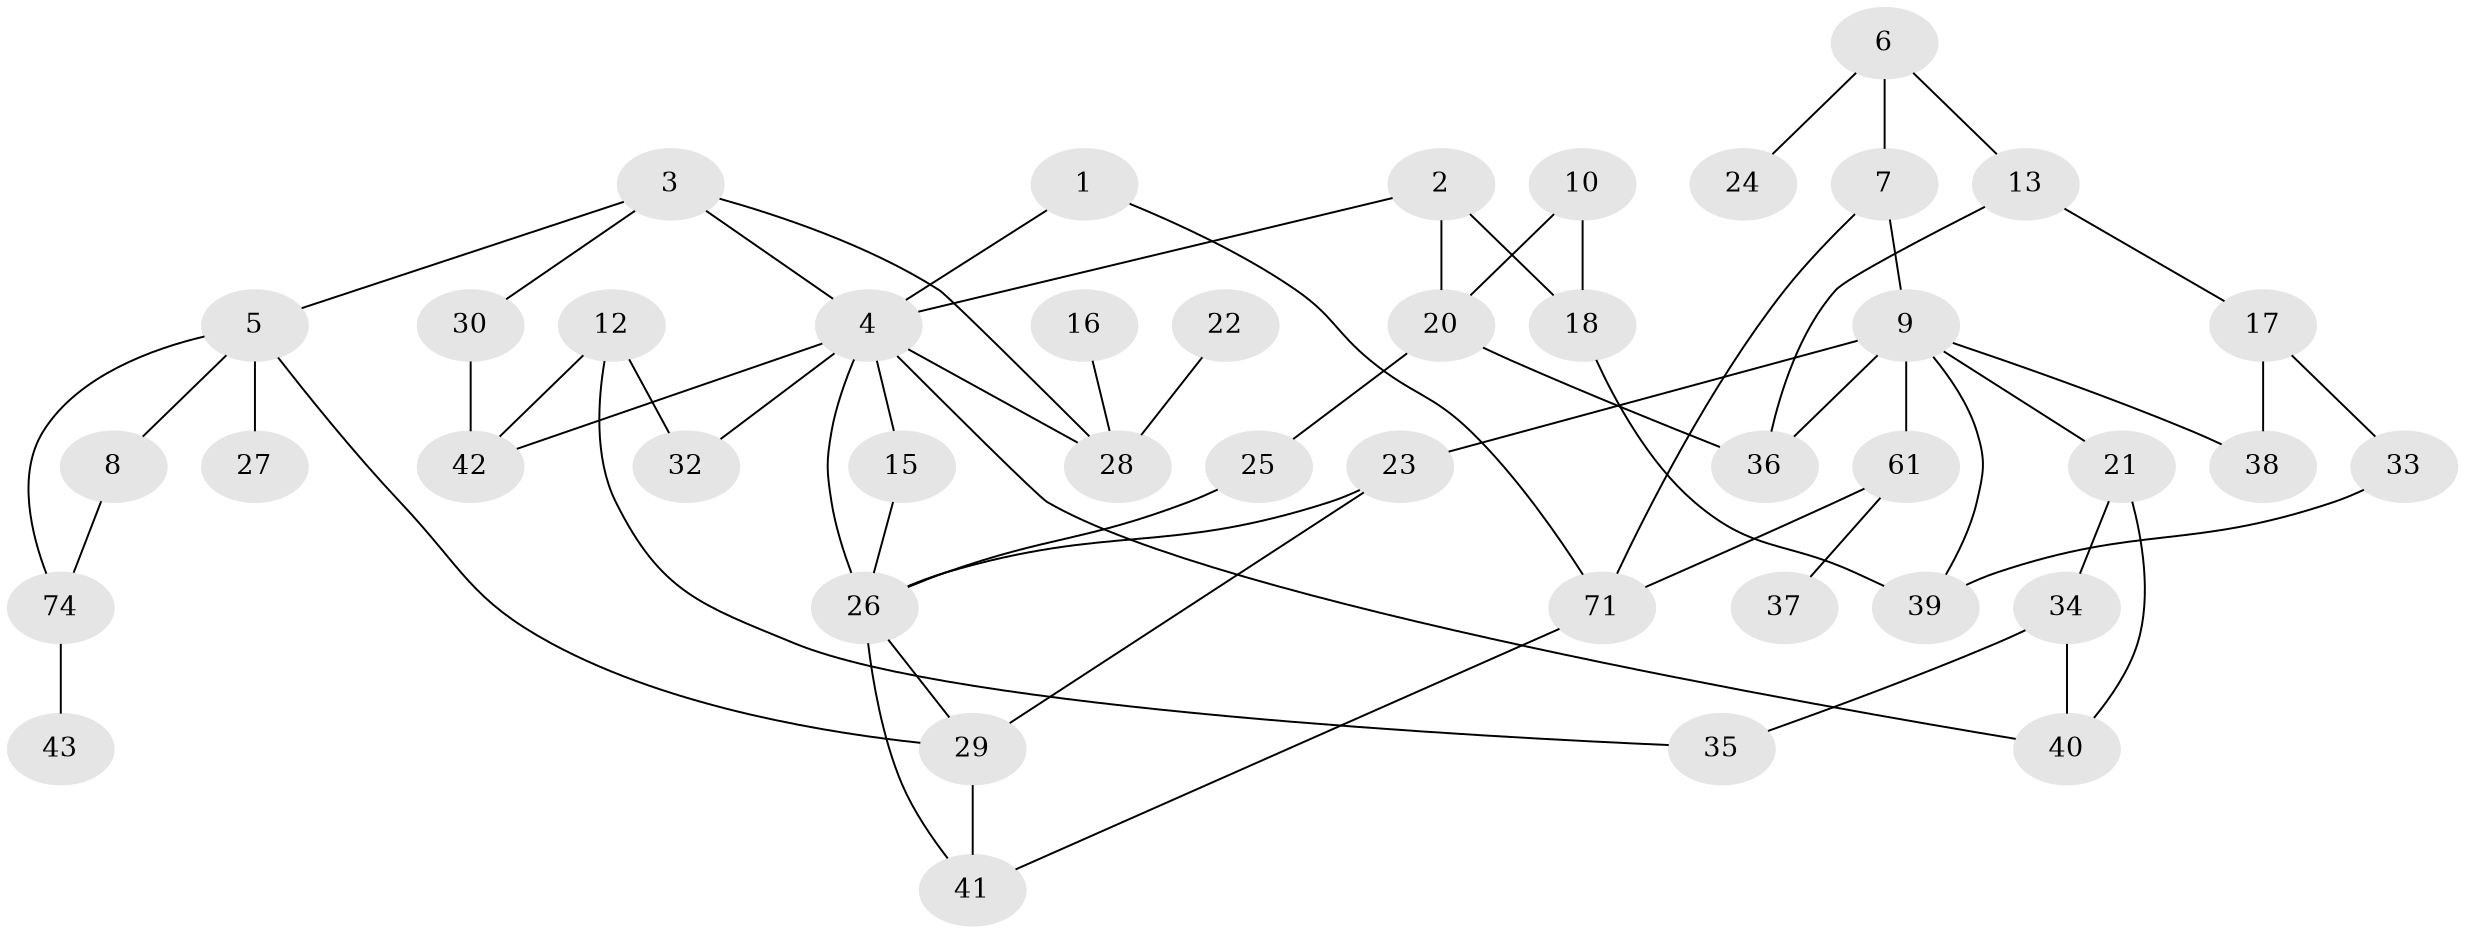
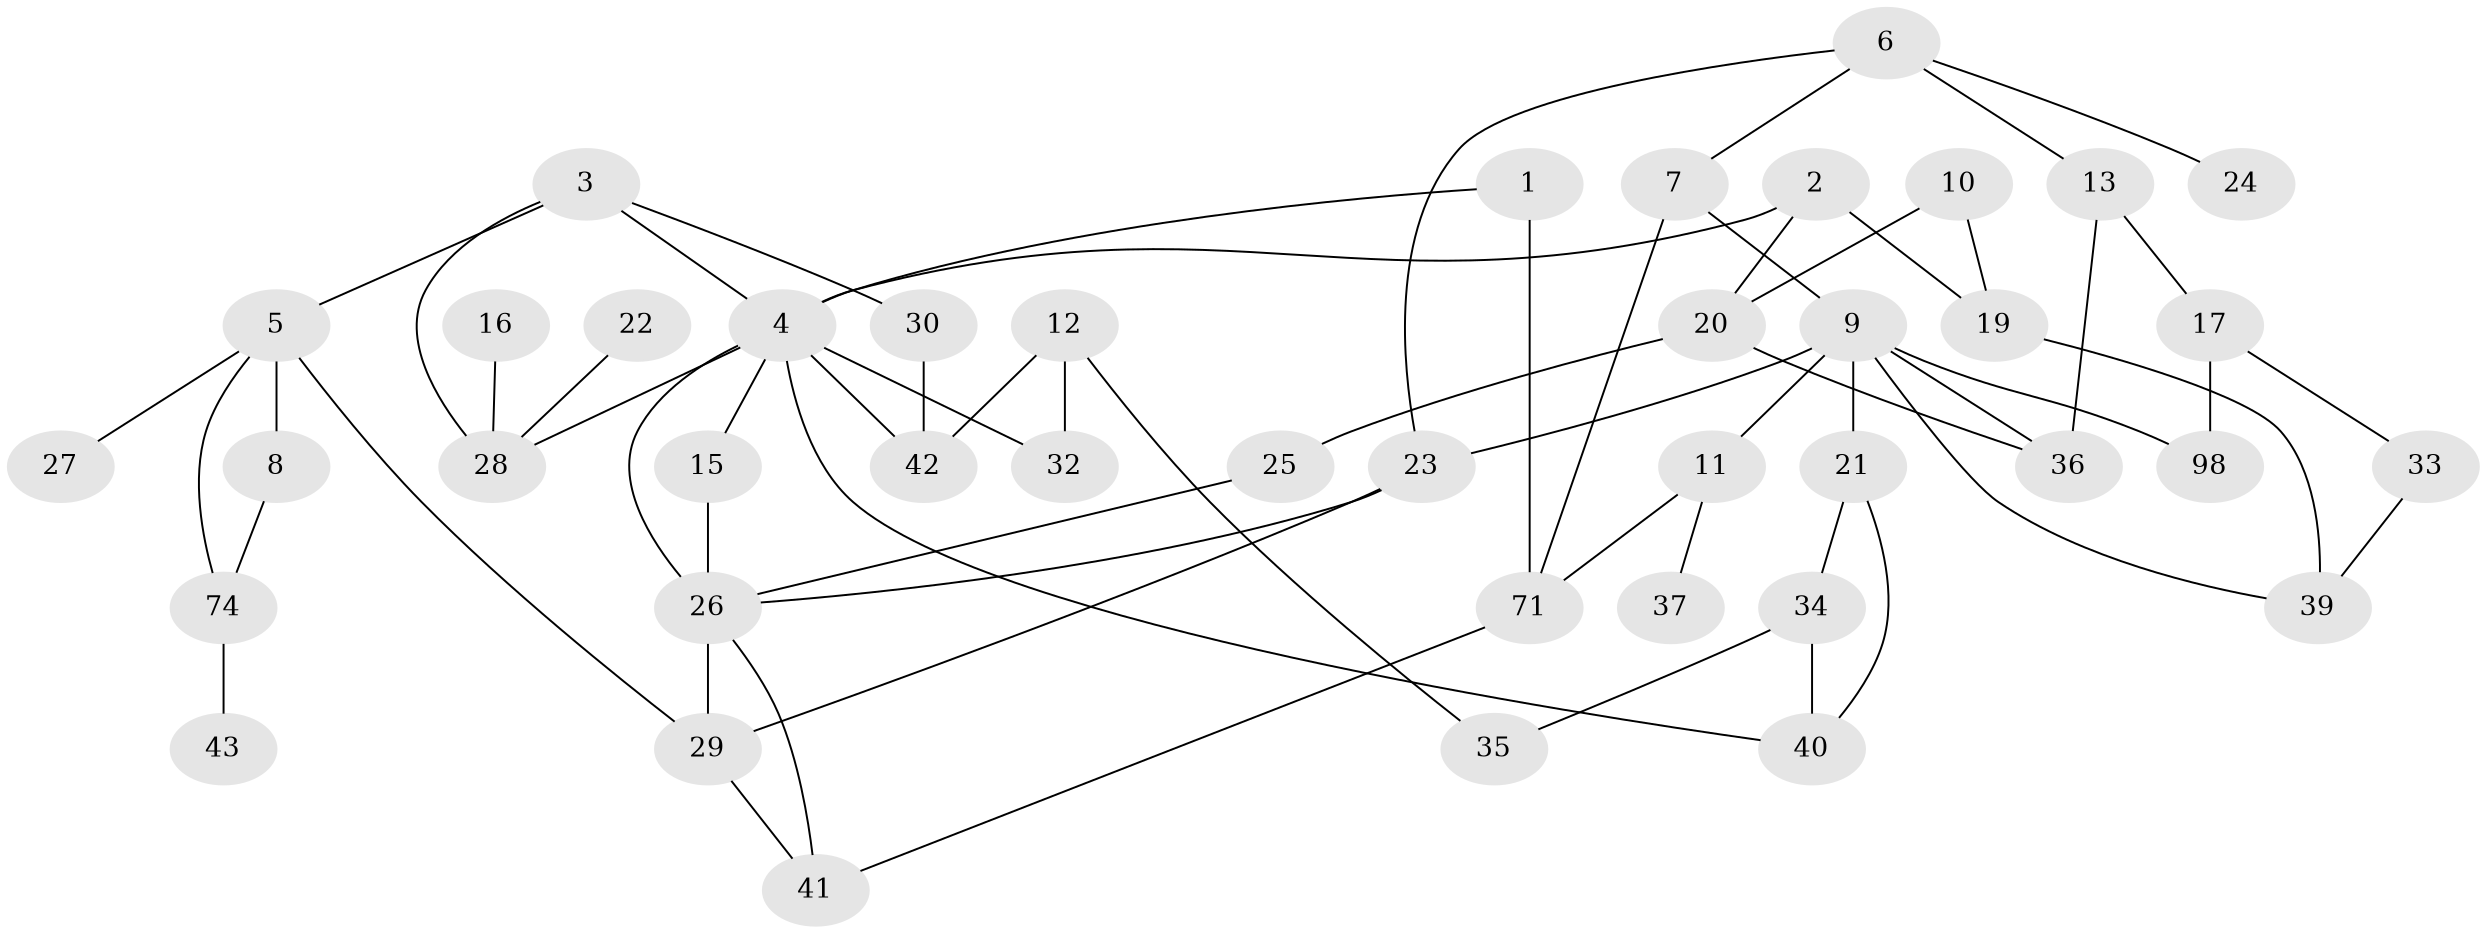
edge "6" -- "23": added
node "18": label "18" -> "19"
node "61": label "61" -> "11"
node "38": label "38" -> "98"
